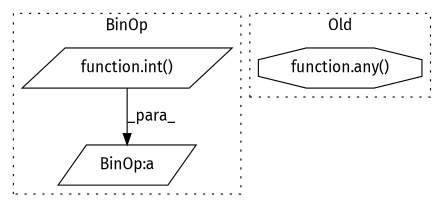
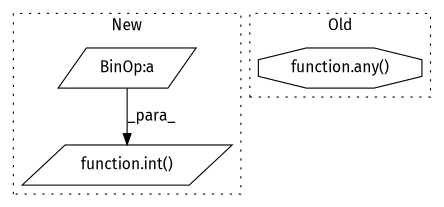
cluster "BinOp": label "BinOp" -> "New"
edge "function.int()" -> "BinOp:a": reversed
